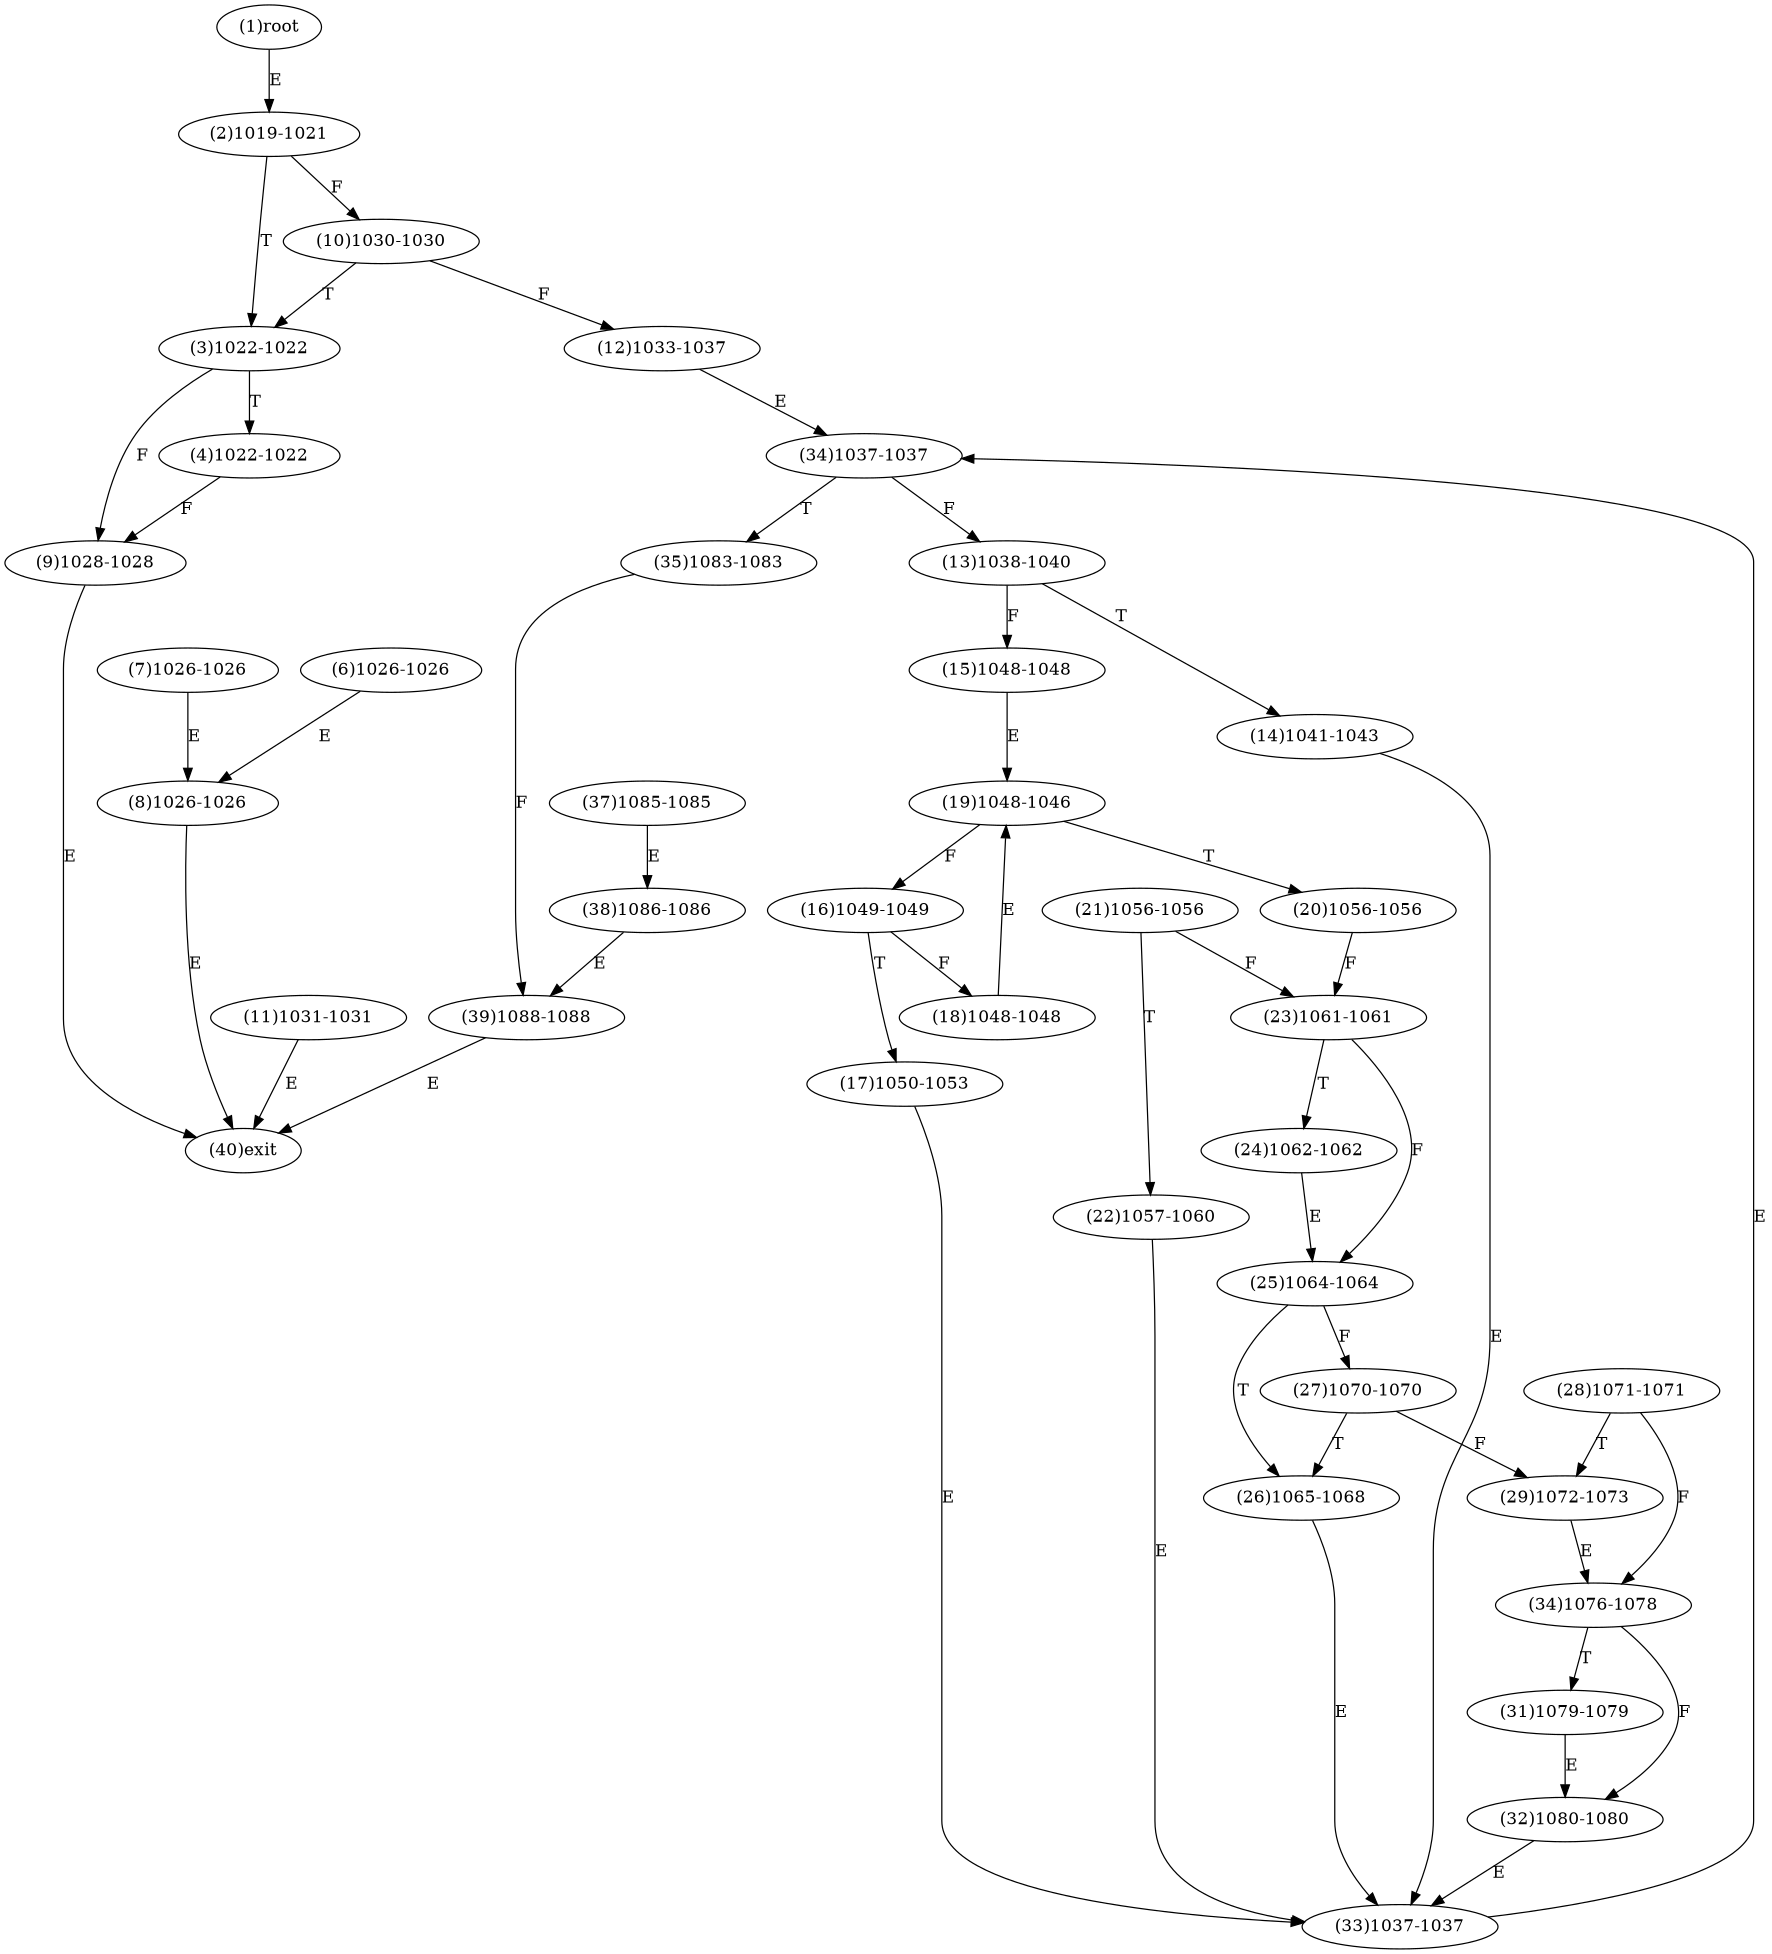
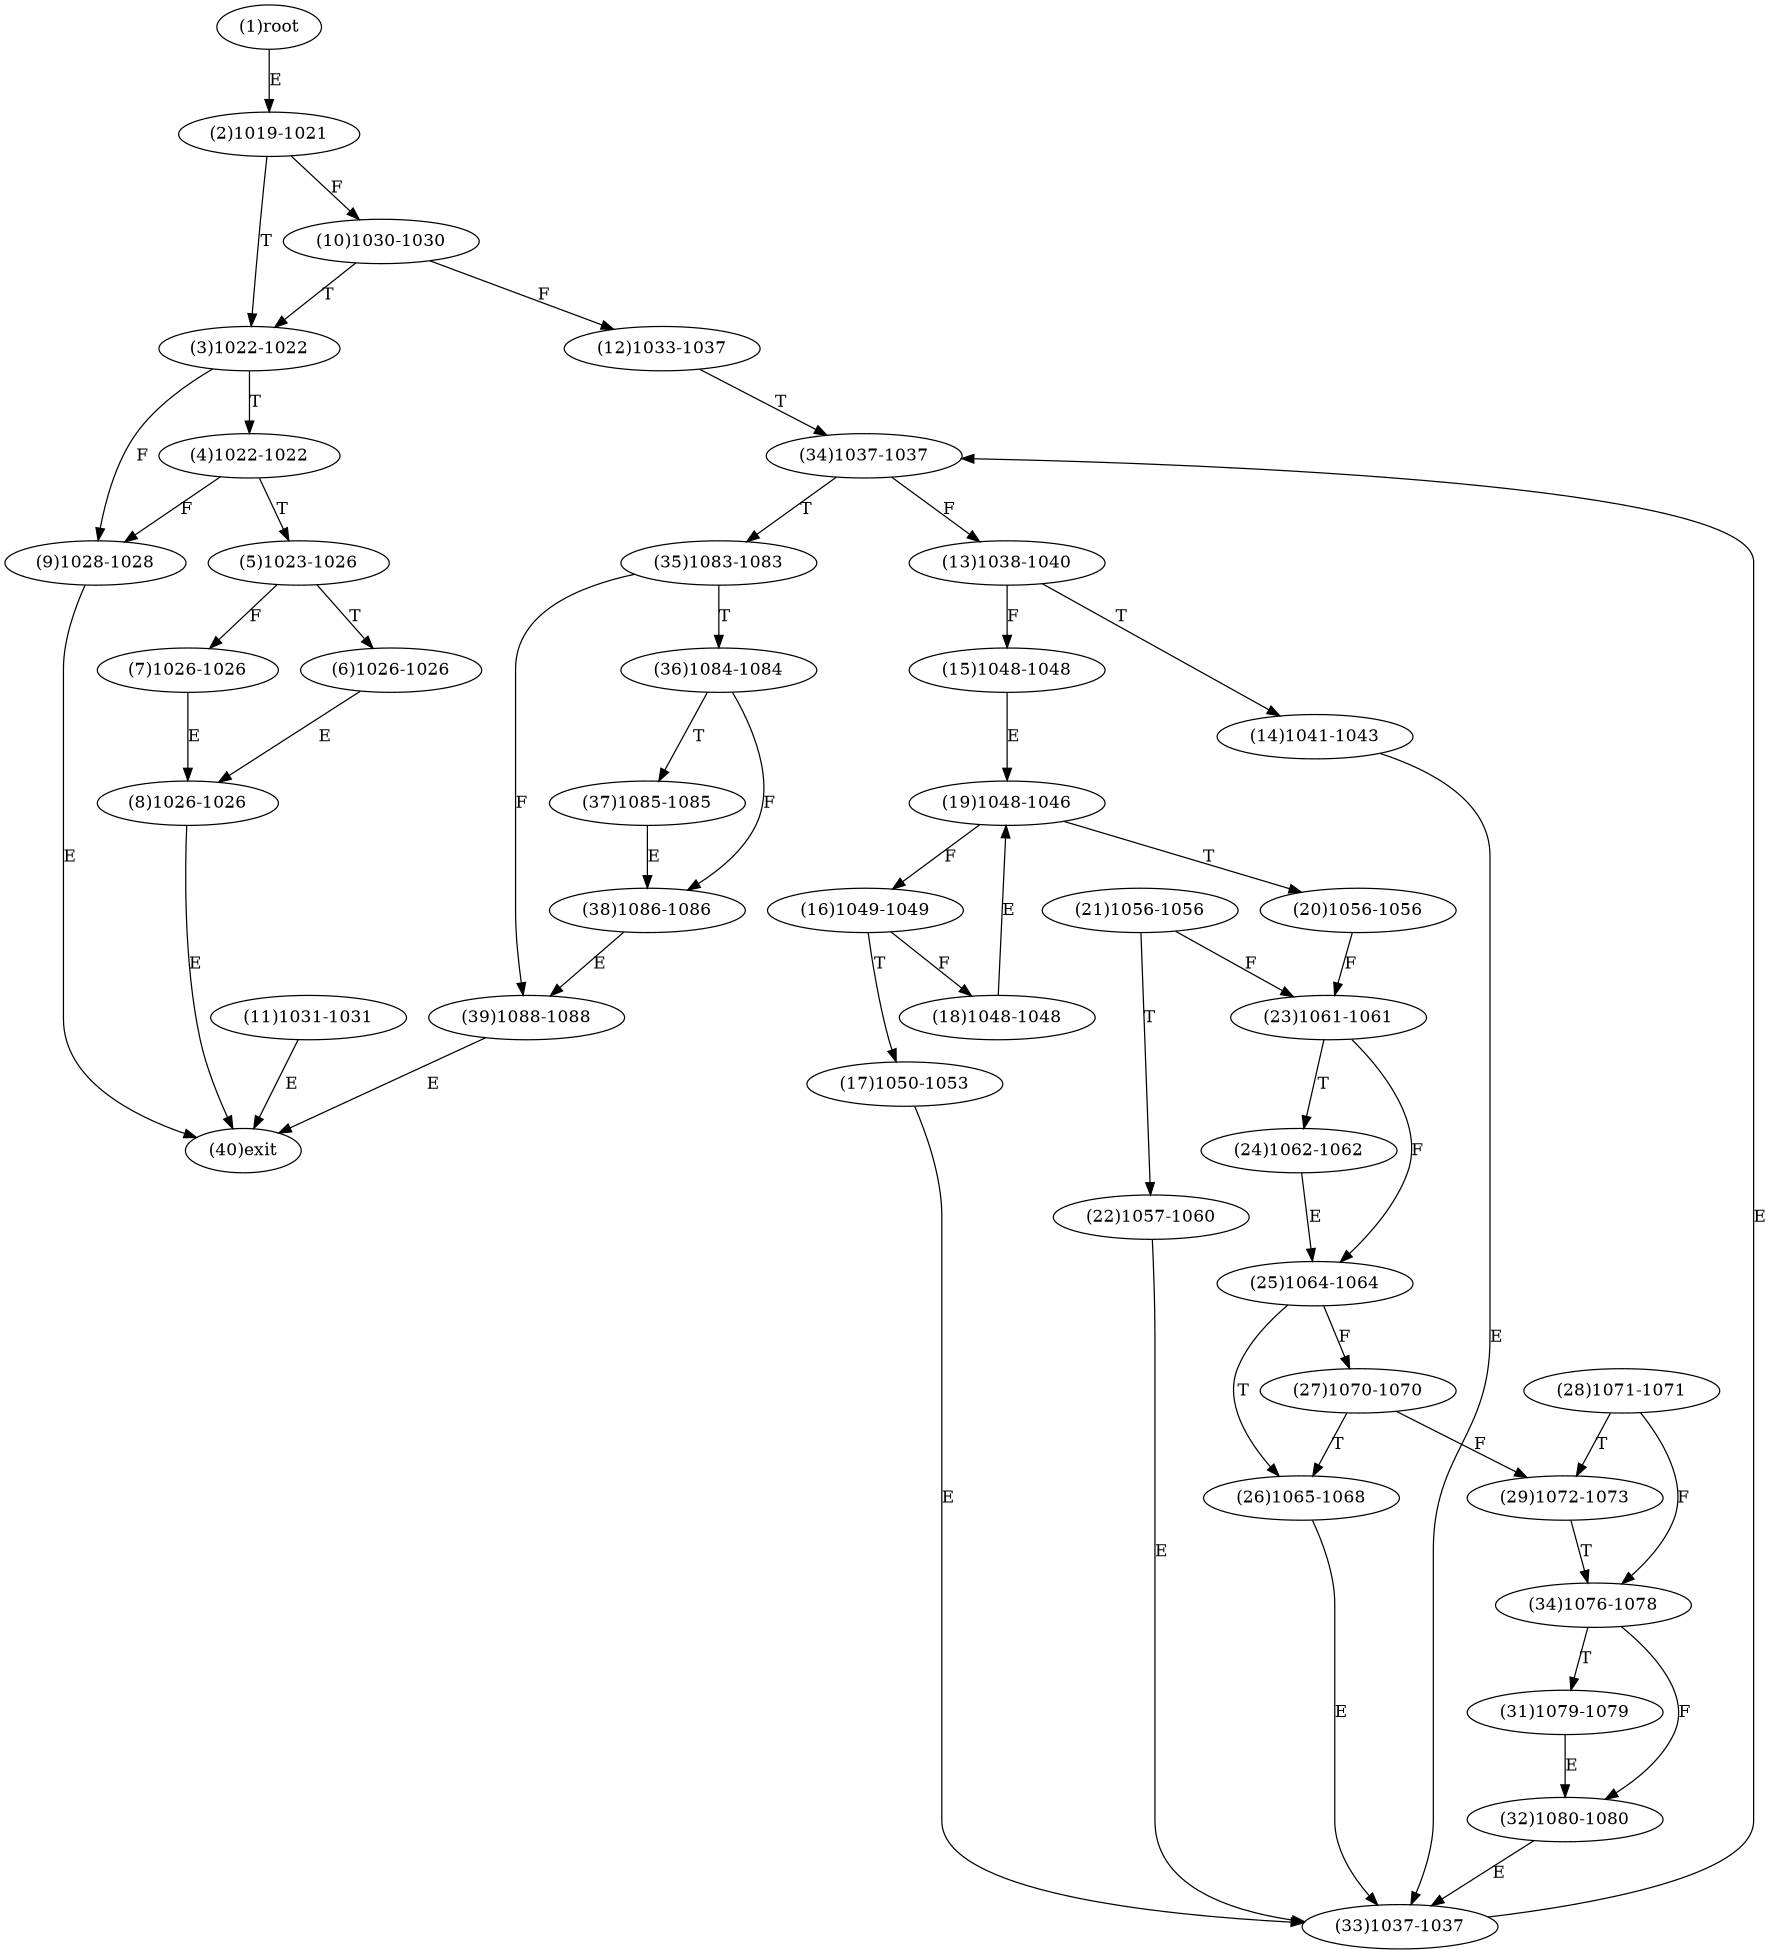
edge "(12)1033-1037" -> "(34)1037-1037": label "E" -> "T"
node "(5)1023-1026": added
node "(36)1084-1084": added
edge "(29)1072-1073" -> "(34)1076-1078": label "E" -> "T"
